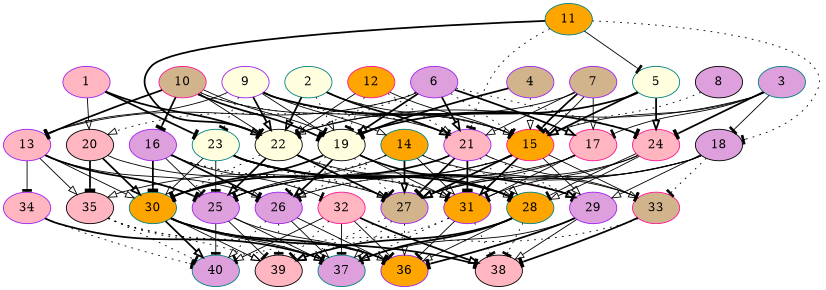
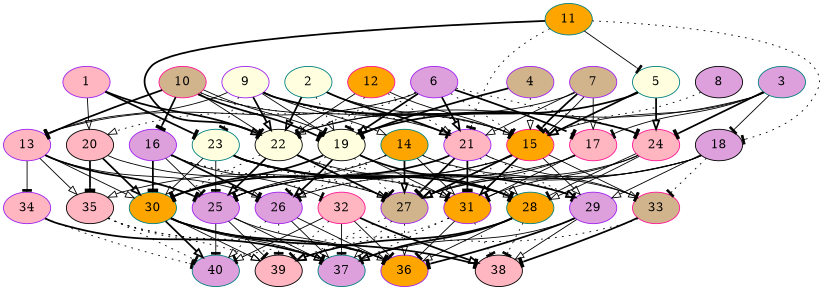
edge "6" -> "17": arrowhead onormal -> tee
